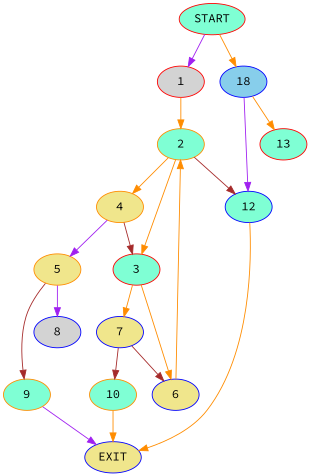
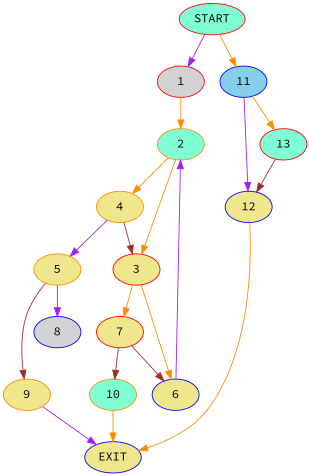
node "18": label "18" -> "11"
edge "2" -> "12": now "13" -> "12"
node "12": fillcolor aquamarine -> khaki
node "3": fillcolor aquamarine -> khaki
edge "6" -> "2": color darkorange -> purple
node "7": color blue -> red
node "9": fillcolor aquamarine -> khaki
